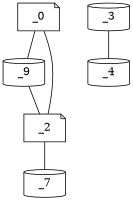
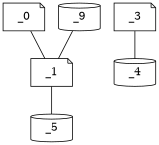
node "_3": shape cylinder -> note
edge "_0" -- "_9": removed
node "_2": label "_2" -> "_1"
node "_7": label "_7" -> "_5"
